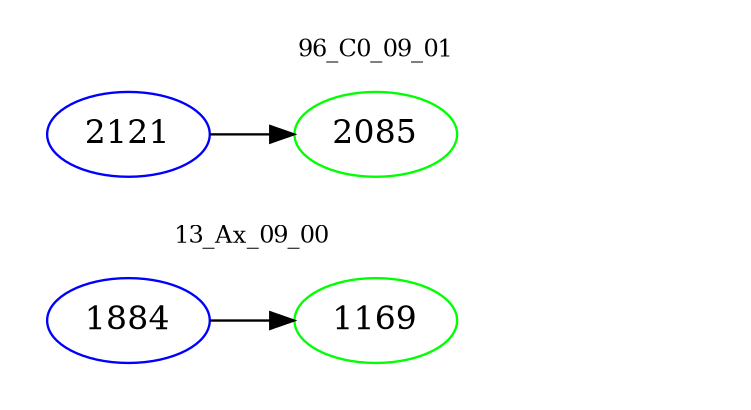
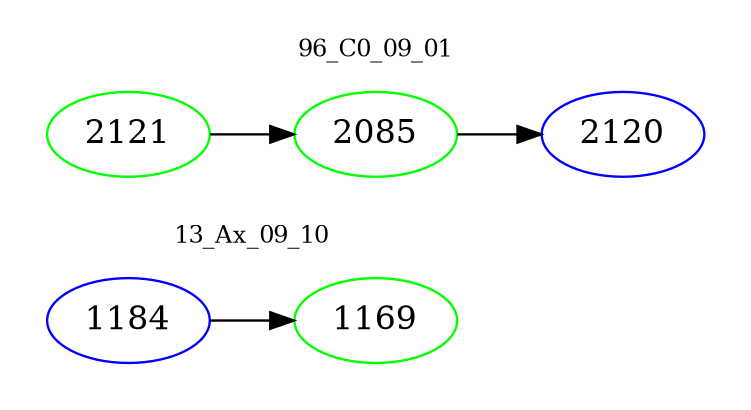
node "2121": color blue -> green
node "2120": added
cluster "13_Ax_09_00": label "13_Ax_09_00" -> "13_Ax_09_10"
node "1884": label "1884" -> "1184"
